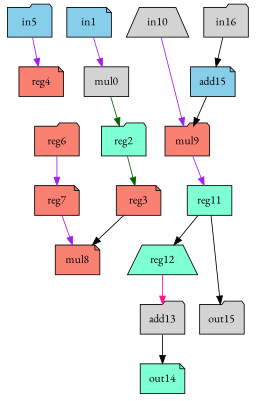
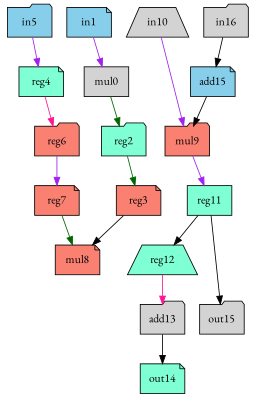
node "reg4": fillcolor salmon -> aquamarine
edge "reg4" -> "reg6": added
edge "reg7" -> "mul8": color purple -> darkgreen
